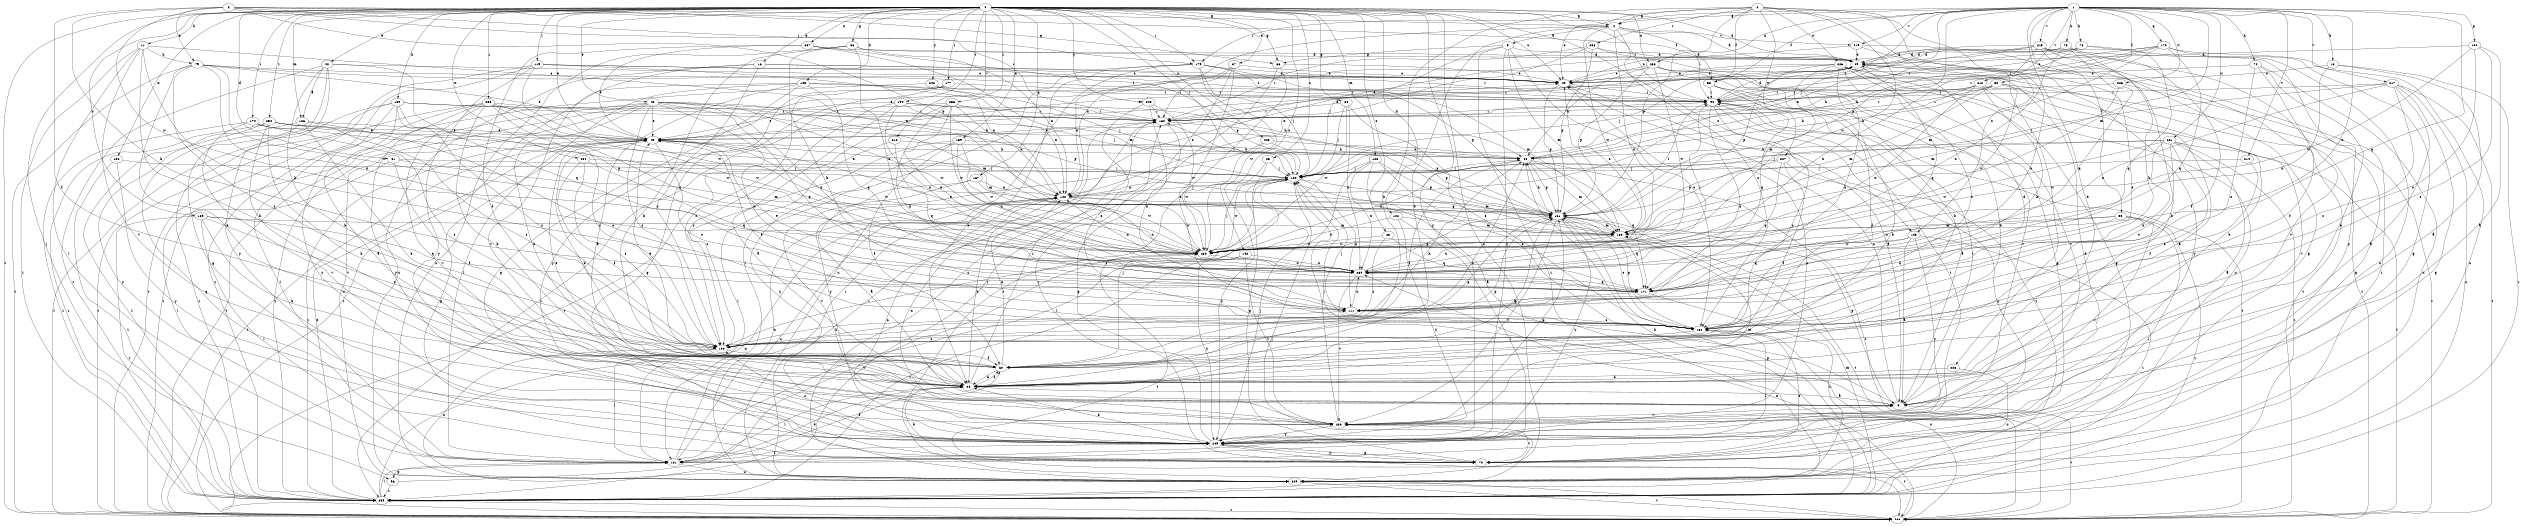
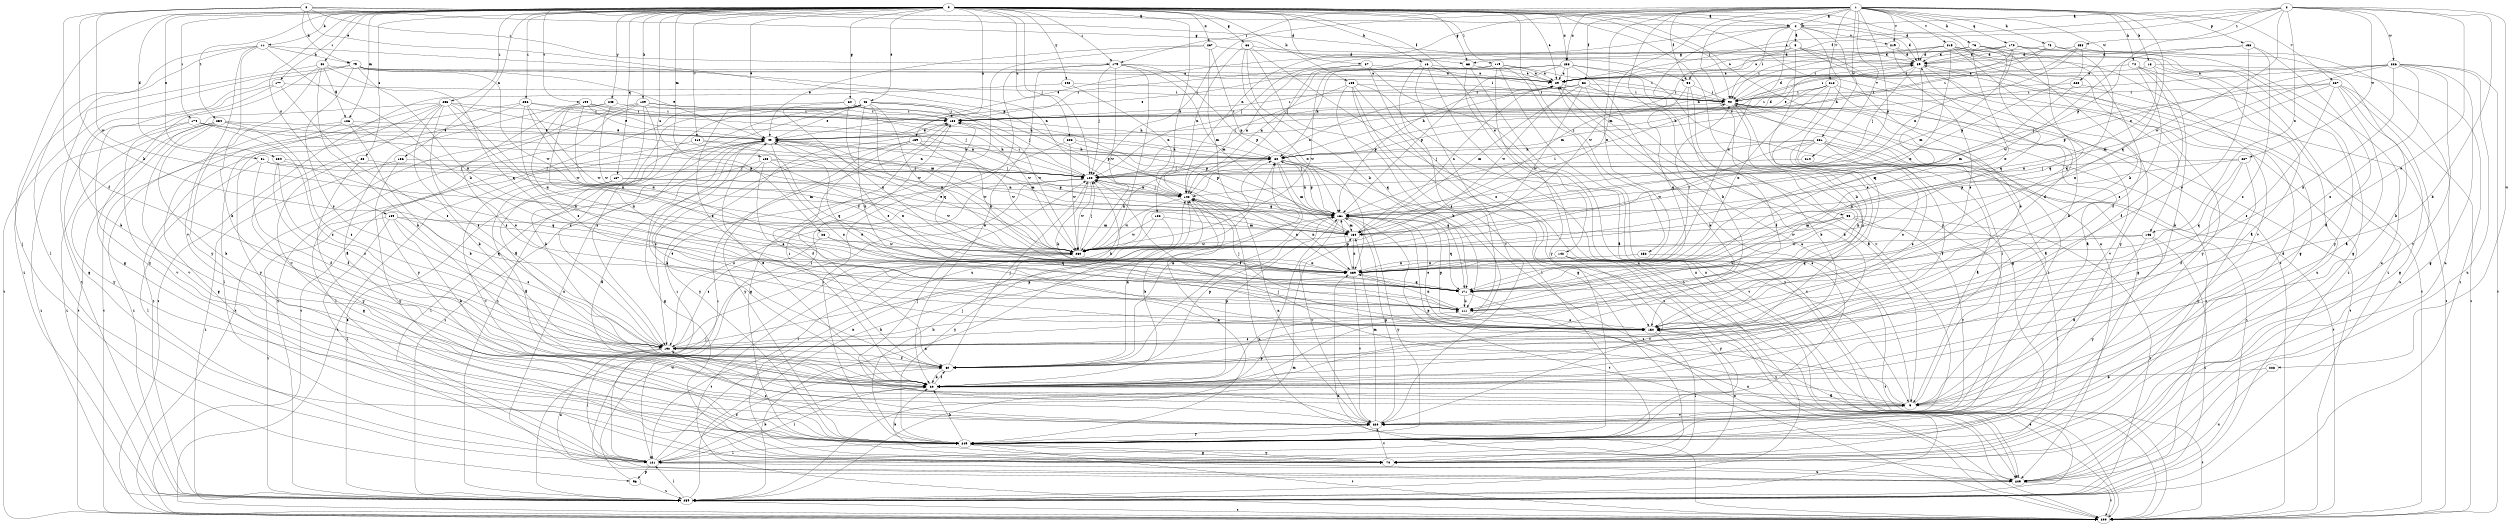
edge "3" -> "180": removed, label "r"
node "217": label "217" -> "287"
edge "4" -> "140": label "n" -> "j"
edge "100" -> "130": removed, label "m"
node "252": added
